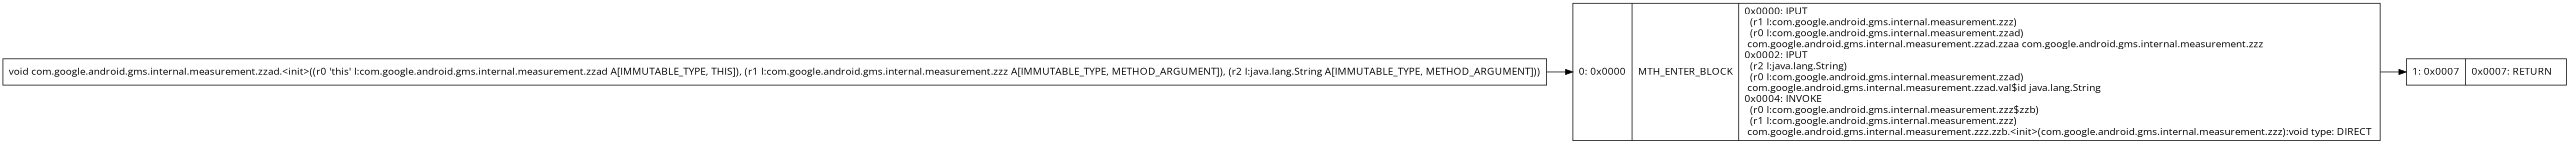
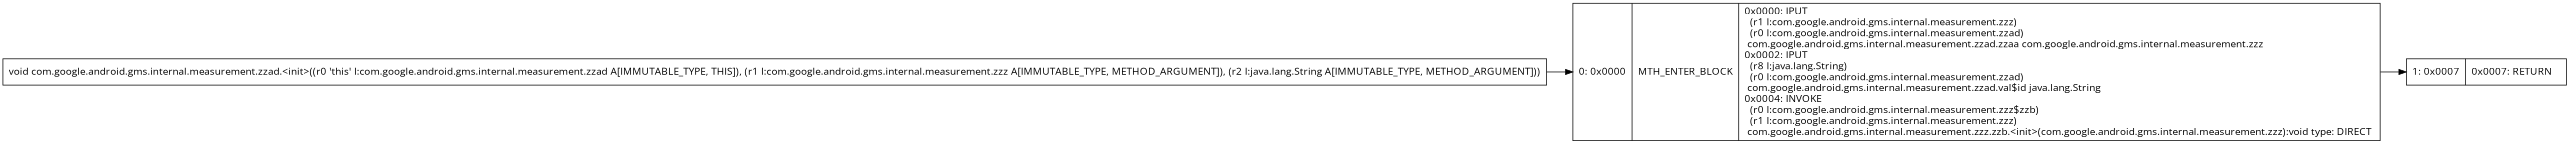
node "0: 0x0000": text "(r2 I:java.lang.String)" -> "(r8 I:java.lang.String)"
